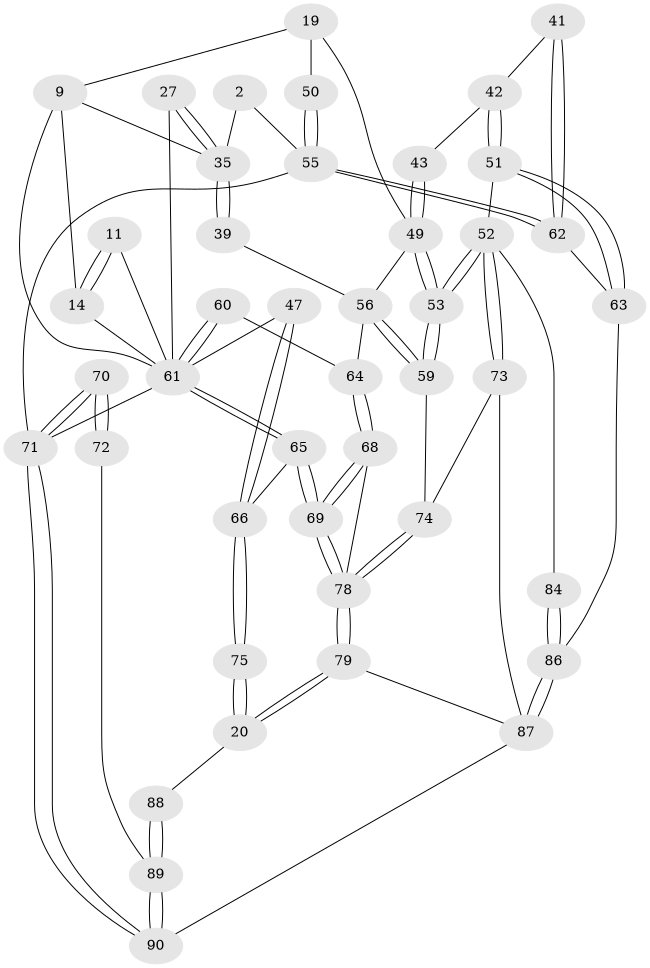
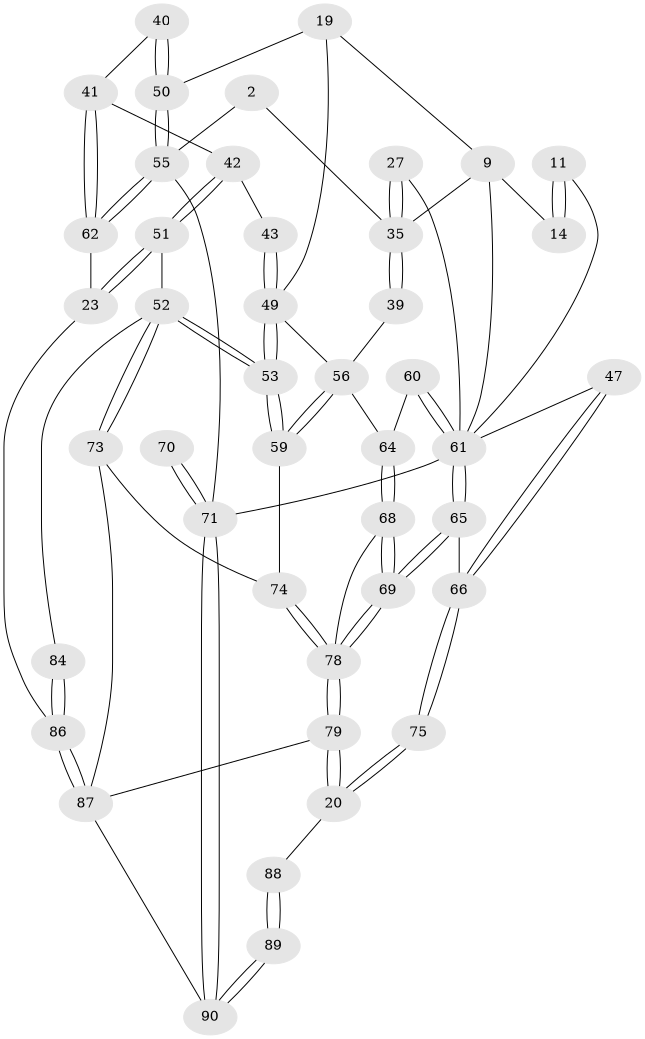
node "40": added
node "63": label "63" -> "23"
edge "14" -- "61": removed
node "72": removed
